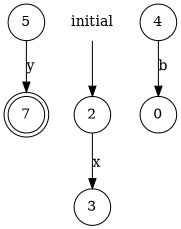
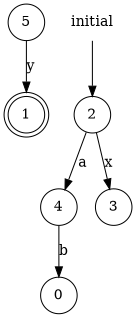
node "7": label "7" -> "1"
edge "2" -> "4": added, label "a"
